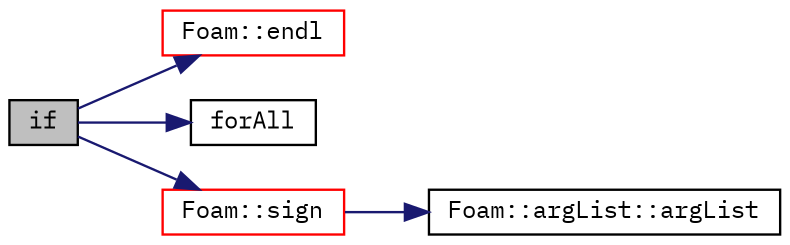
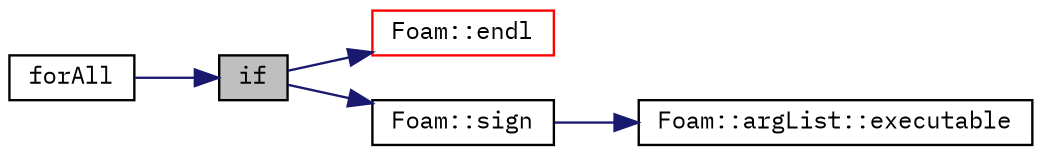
edge "if" -> "forAll": reversed
node "Foam::sign": color red -> black
node "Foam::argList::argList": label "Foam::argList::argList" -> "Foam::argList::executable"
